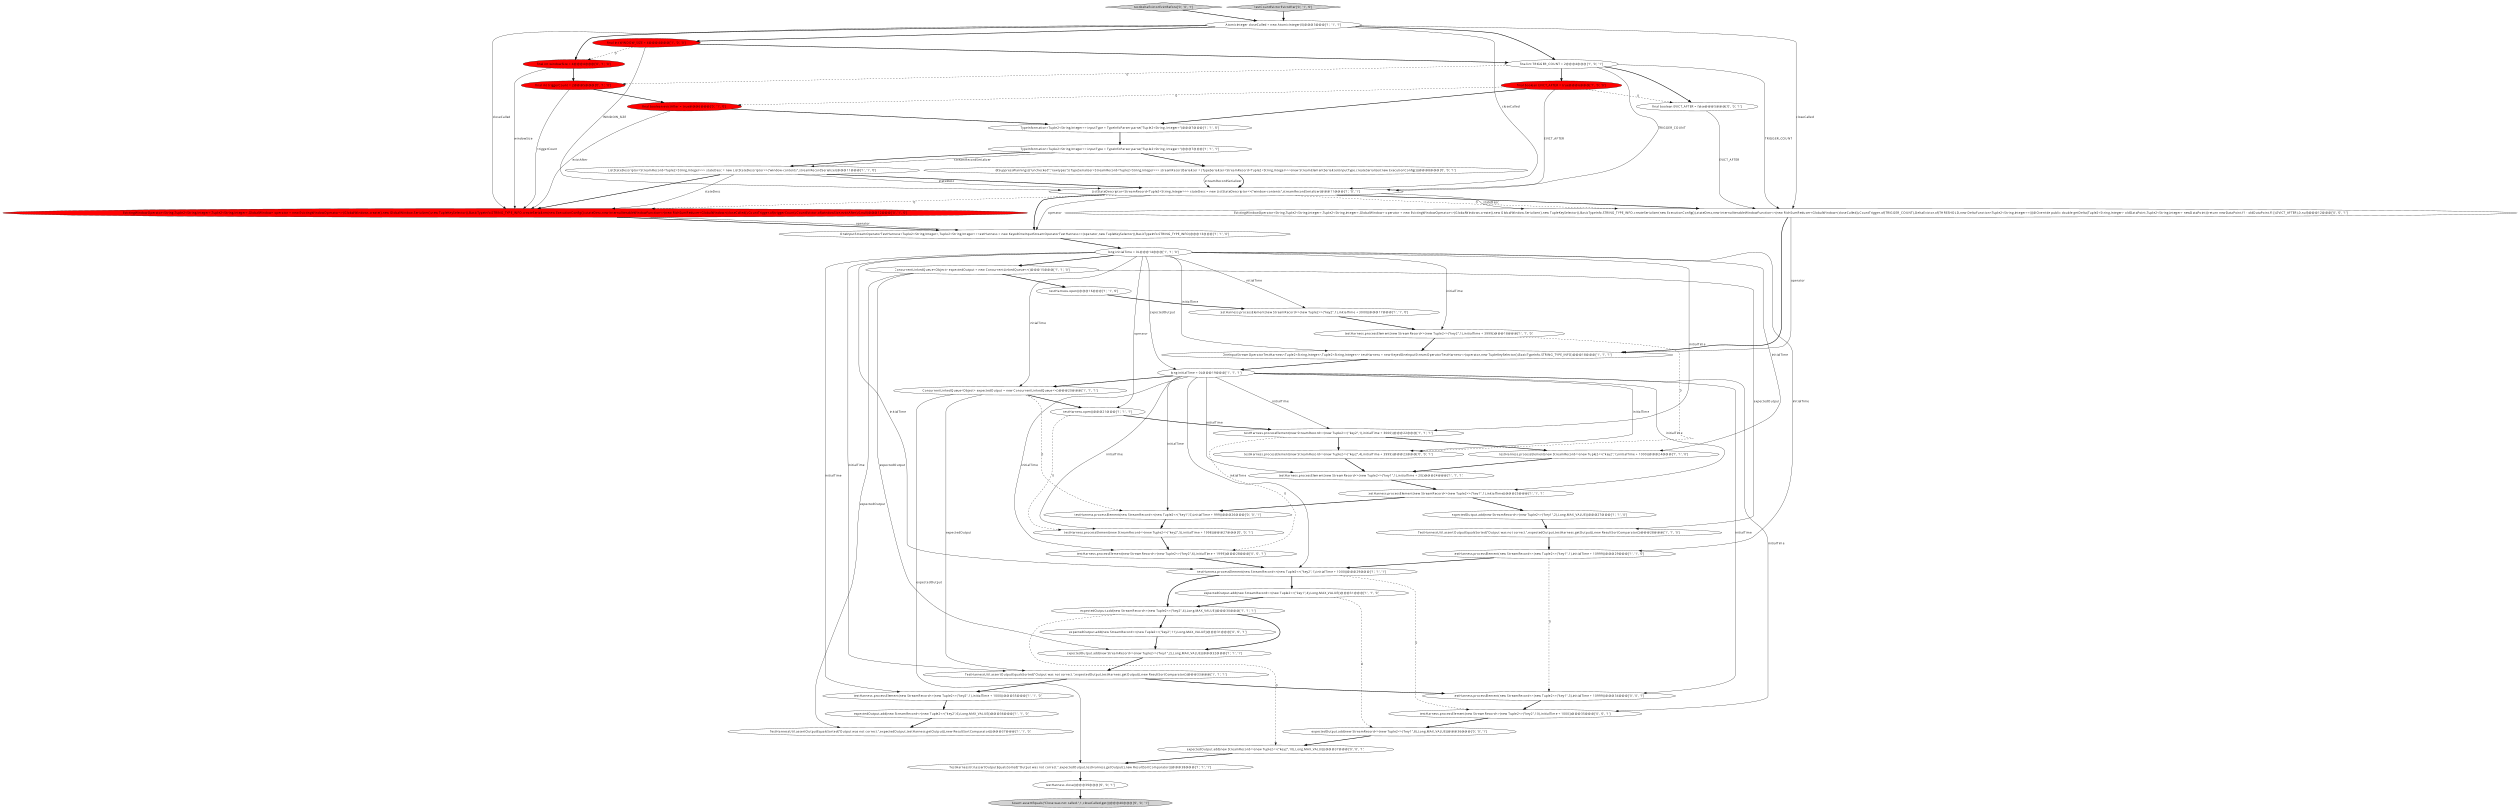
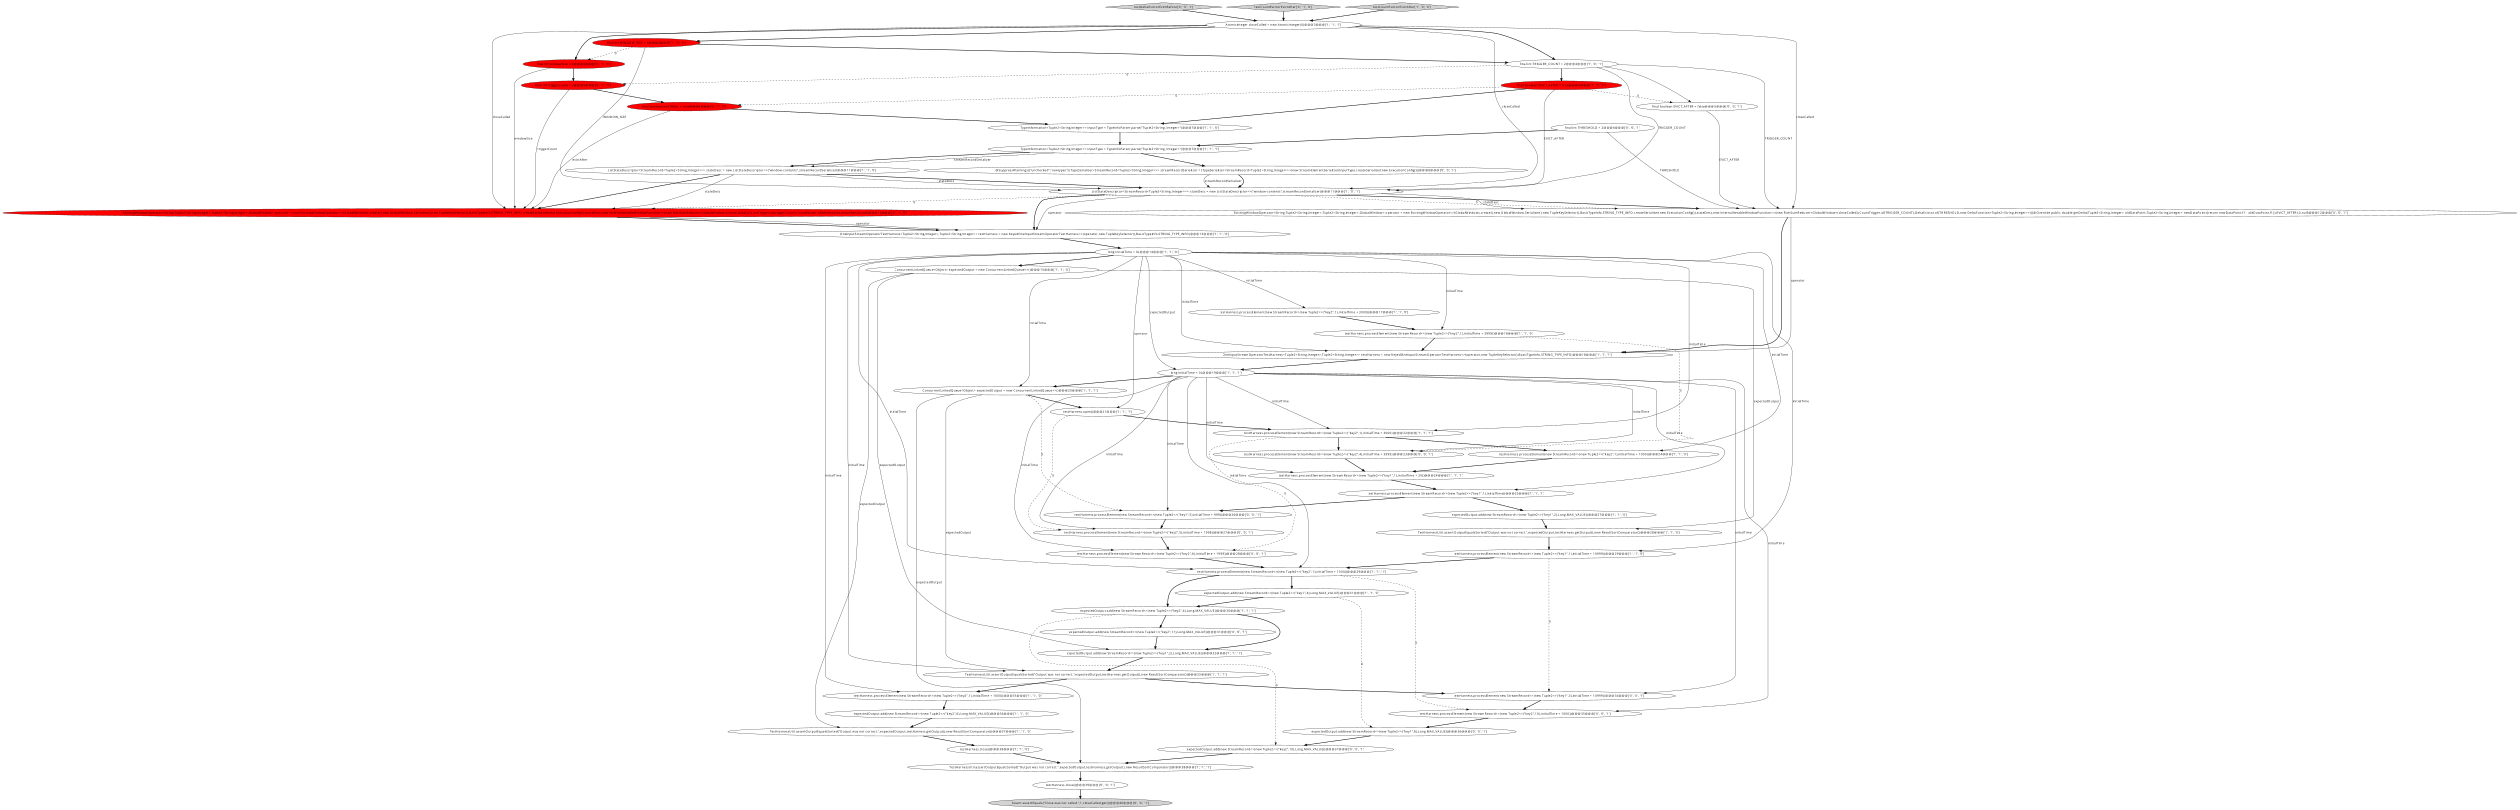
node "testCountEvictorEvictAfter['1', '0', '0']": added
edge "final int TRIGGER_COUNT = 2@@@4@@@['1', '0', '1']" -> "final boolean EVICT_AFTER = false@@@5@@@['0', '0', '1']": style bold -> solid
node "final int THRESHOLD = 2@@@6@@@['0', '0', '1']": added
node "testHarness.open()@@@16@@@['1', '1', '0']": removed
node "testHarness.close()@@@38@@@['1', '1', '0']": added
